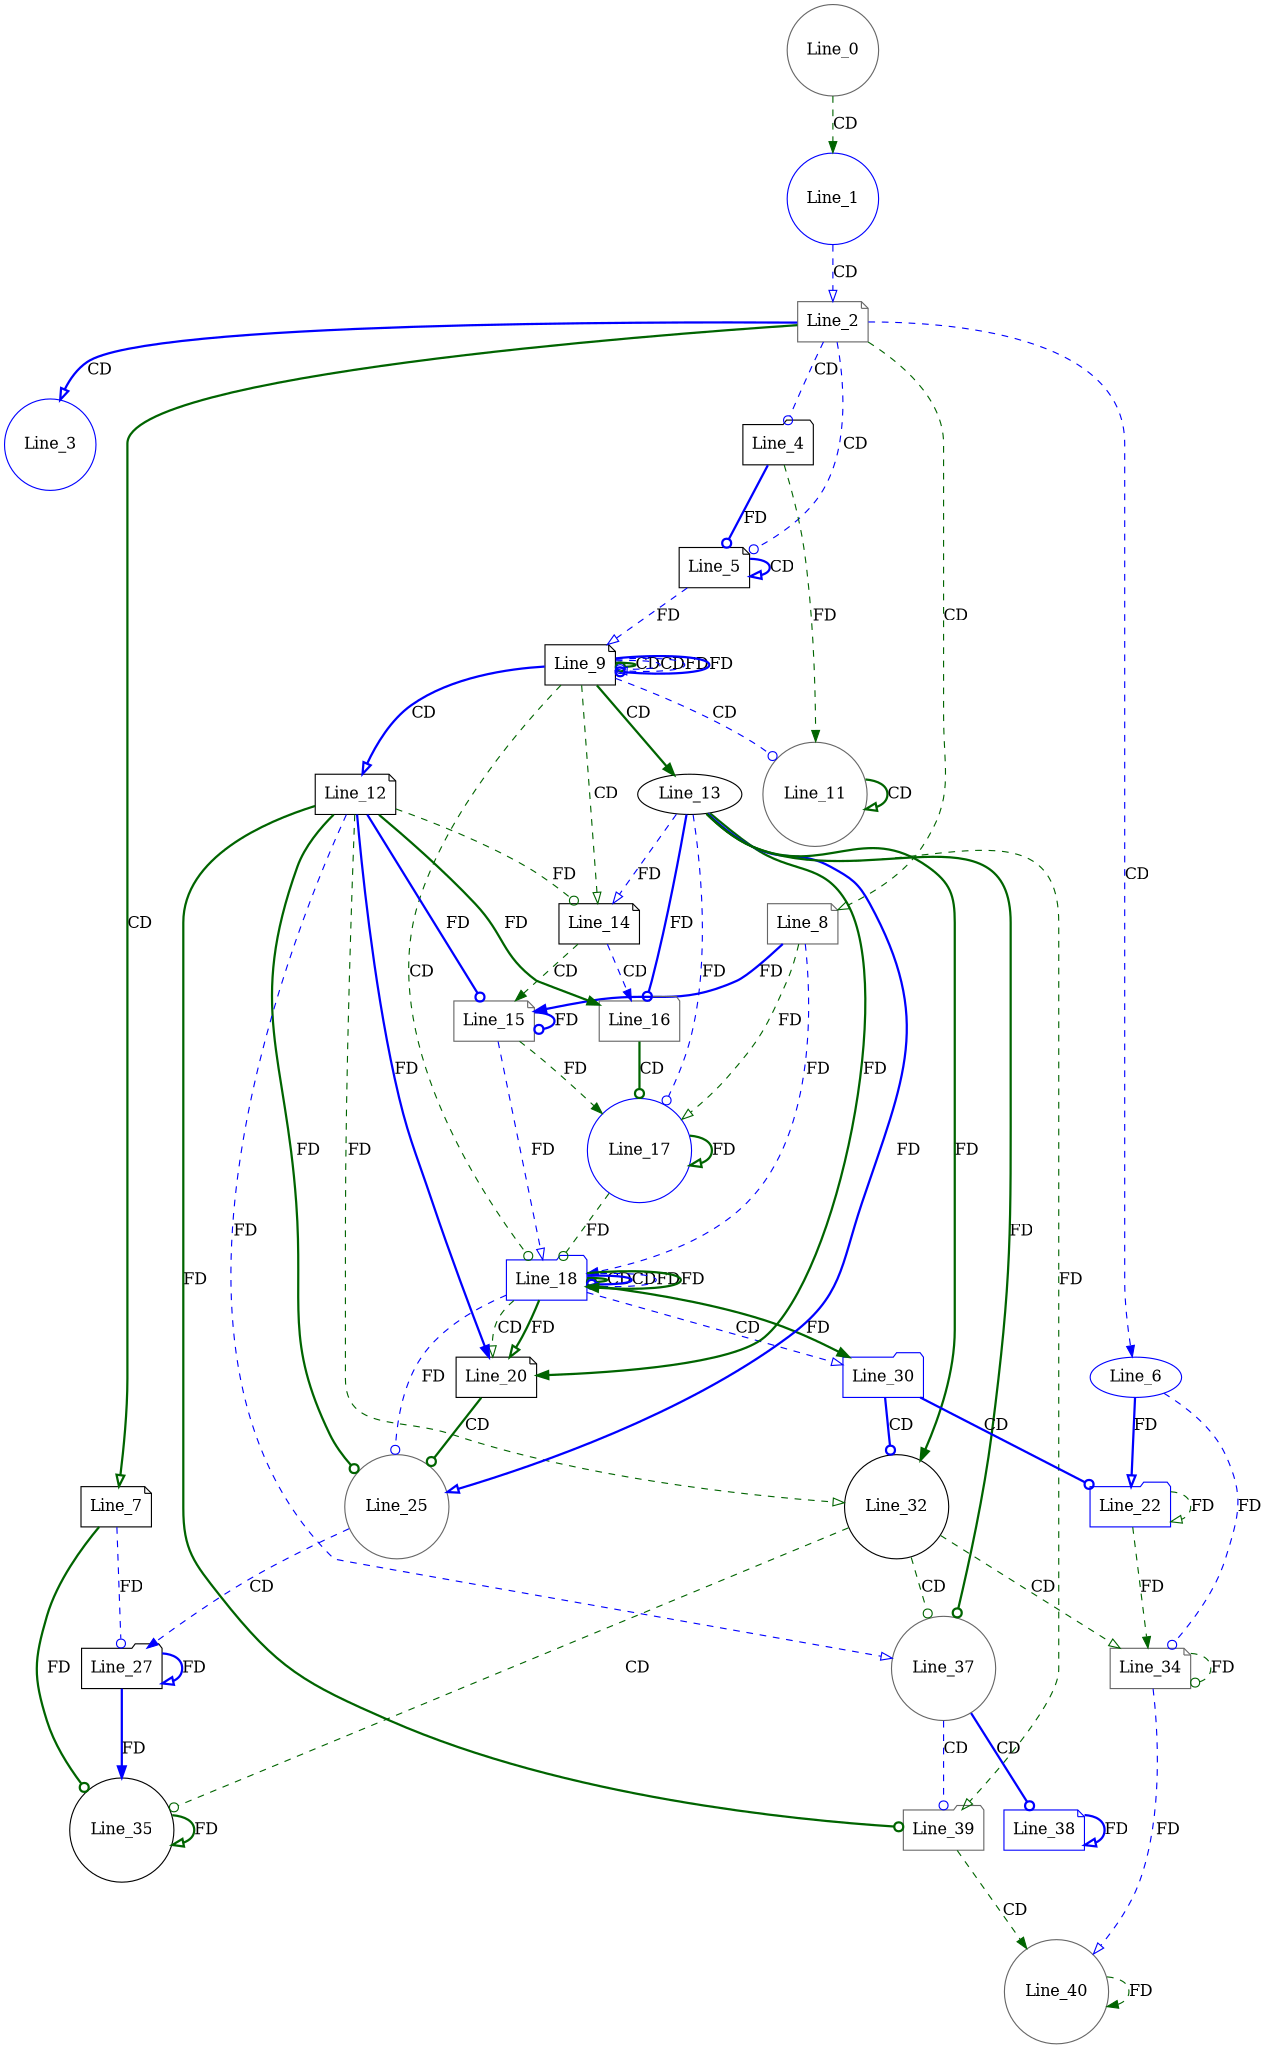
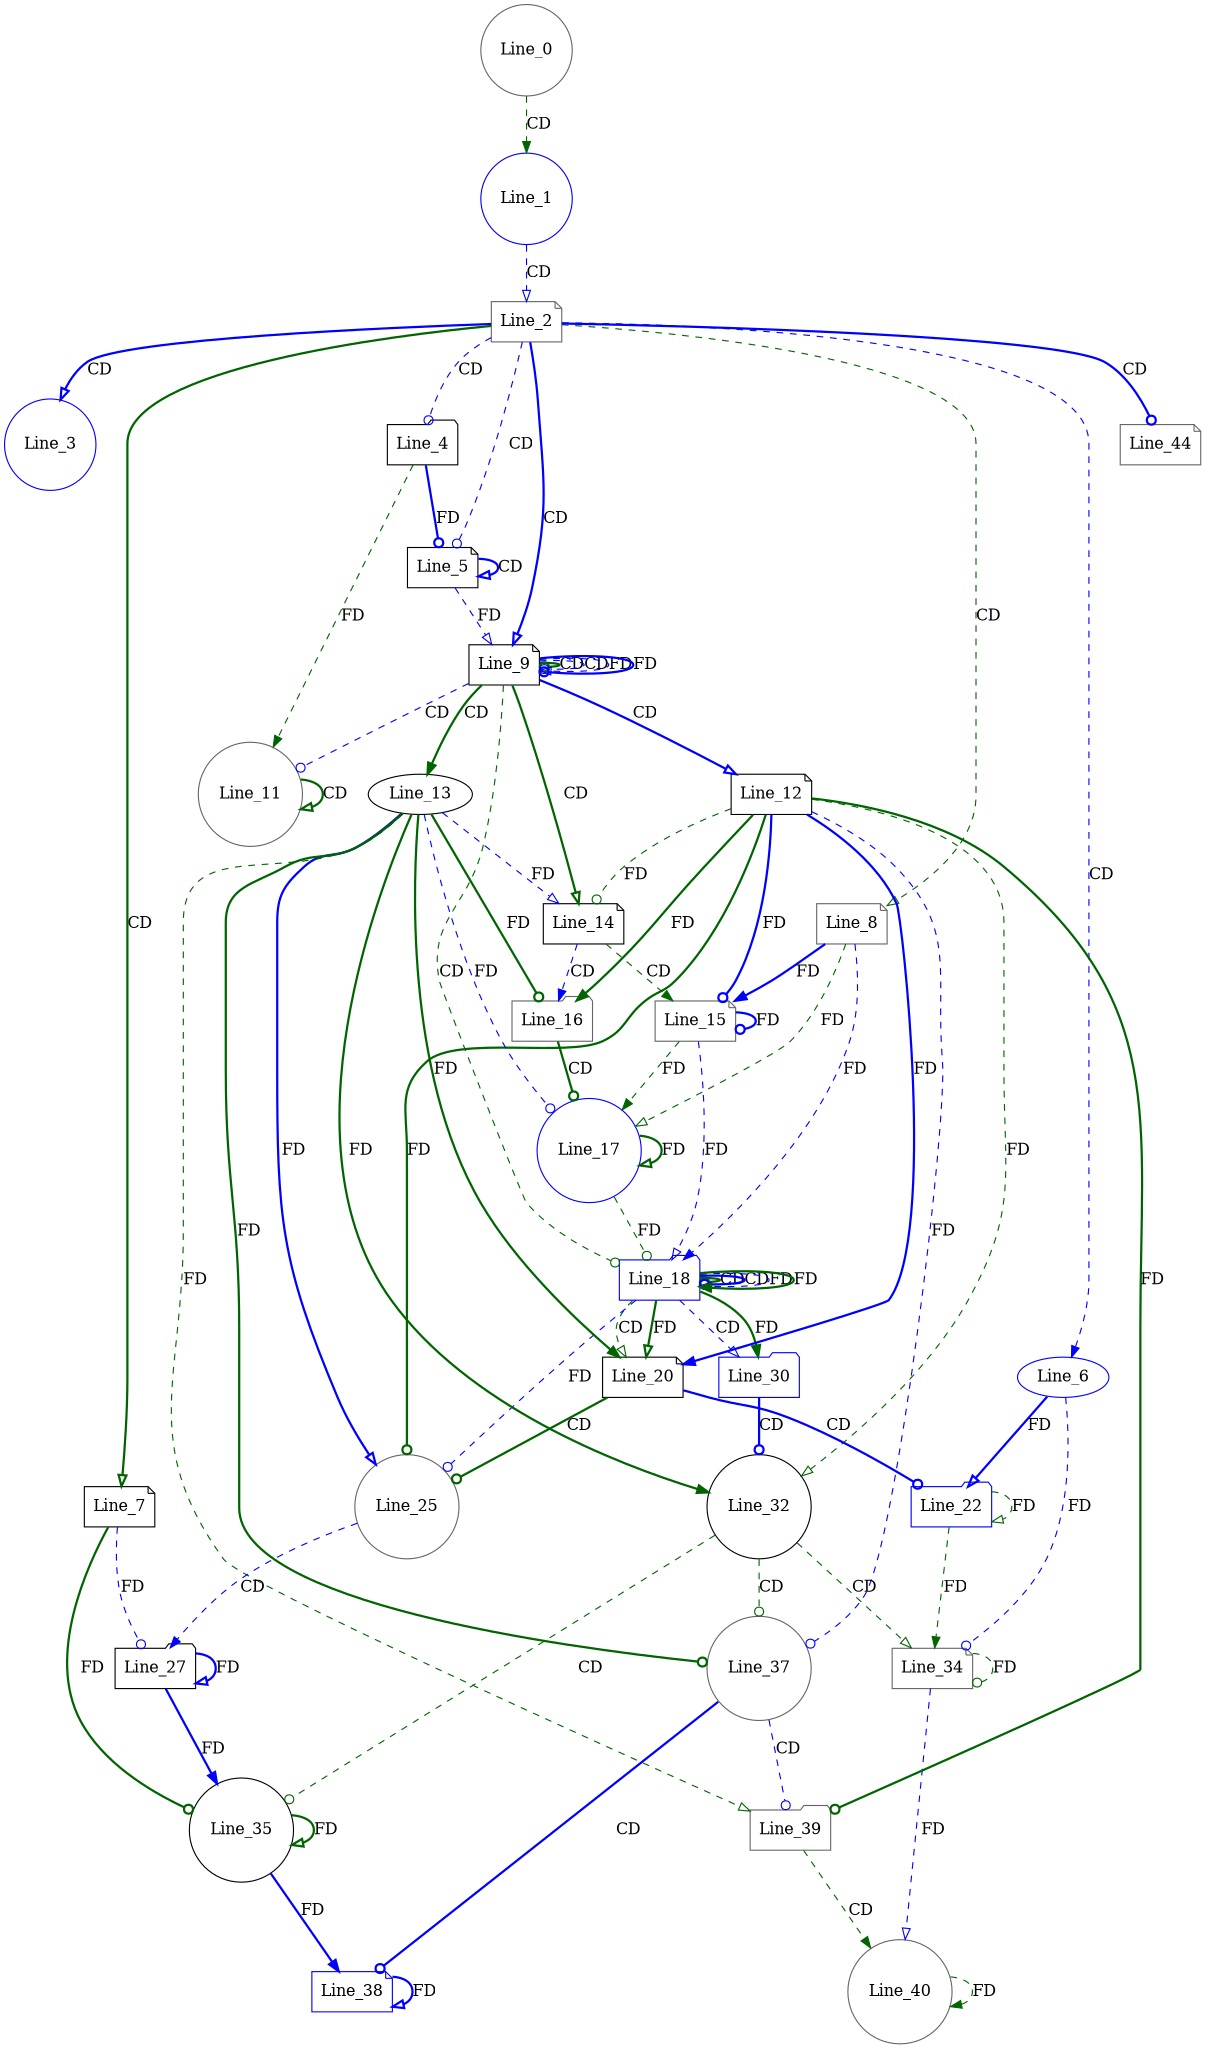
node "Line_44": added
edge "Line_2" -> "Line_9": added, label "CD"
edge "Line_9" -> "Line_14": style dashed -> bold
edge "Line_13" -> "Line_16": color blue -> darkgreen
edge "Line_30" -> "Line_22": now "Line_20" -> "Line_22"
edge "Line_12" -> "Line_37": arrowhead onormal -> odot
edge "Line_35" -> "Line_38": added, label "FD"
